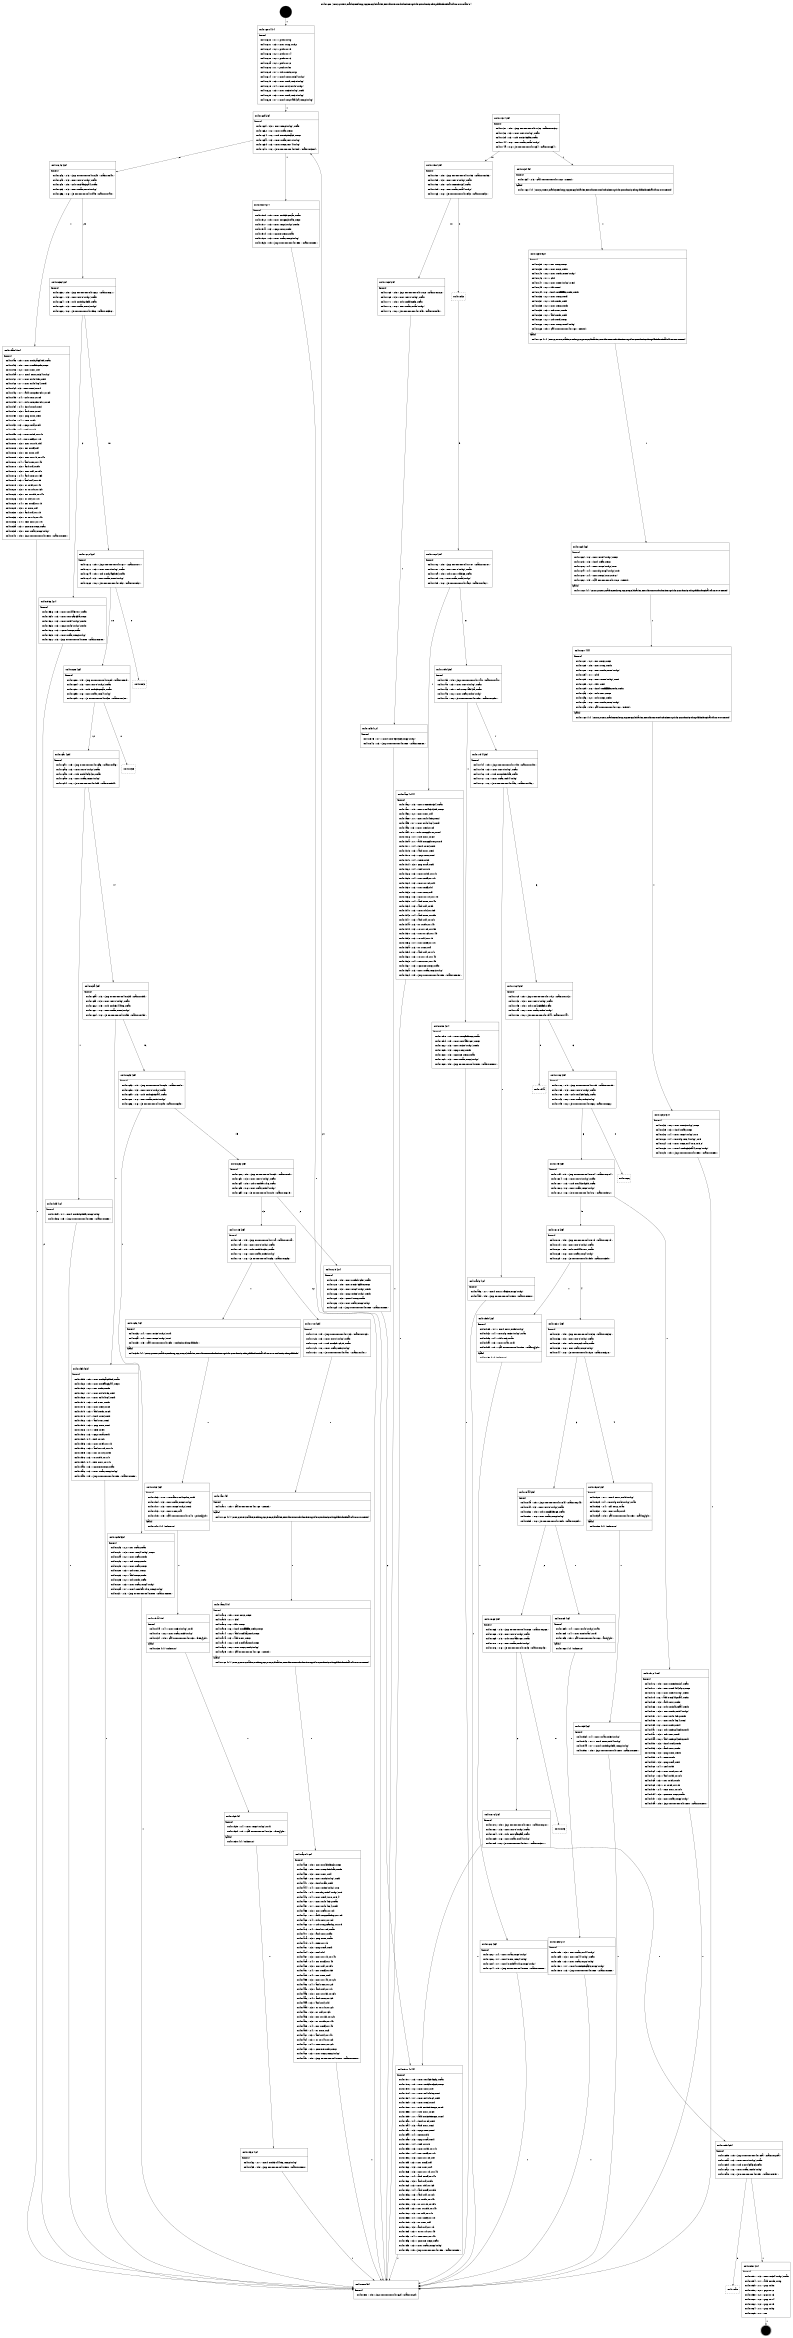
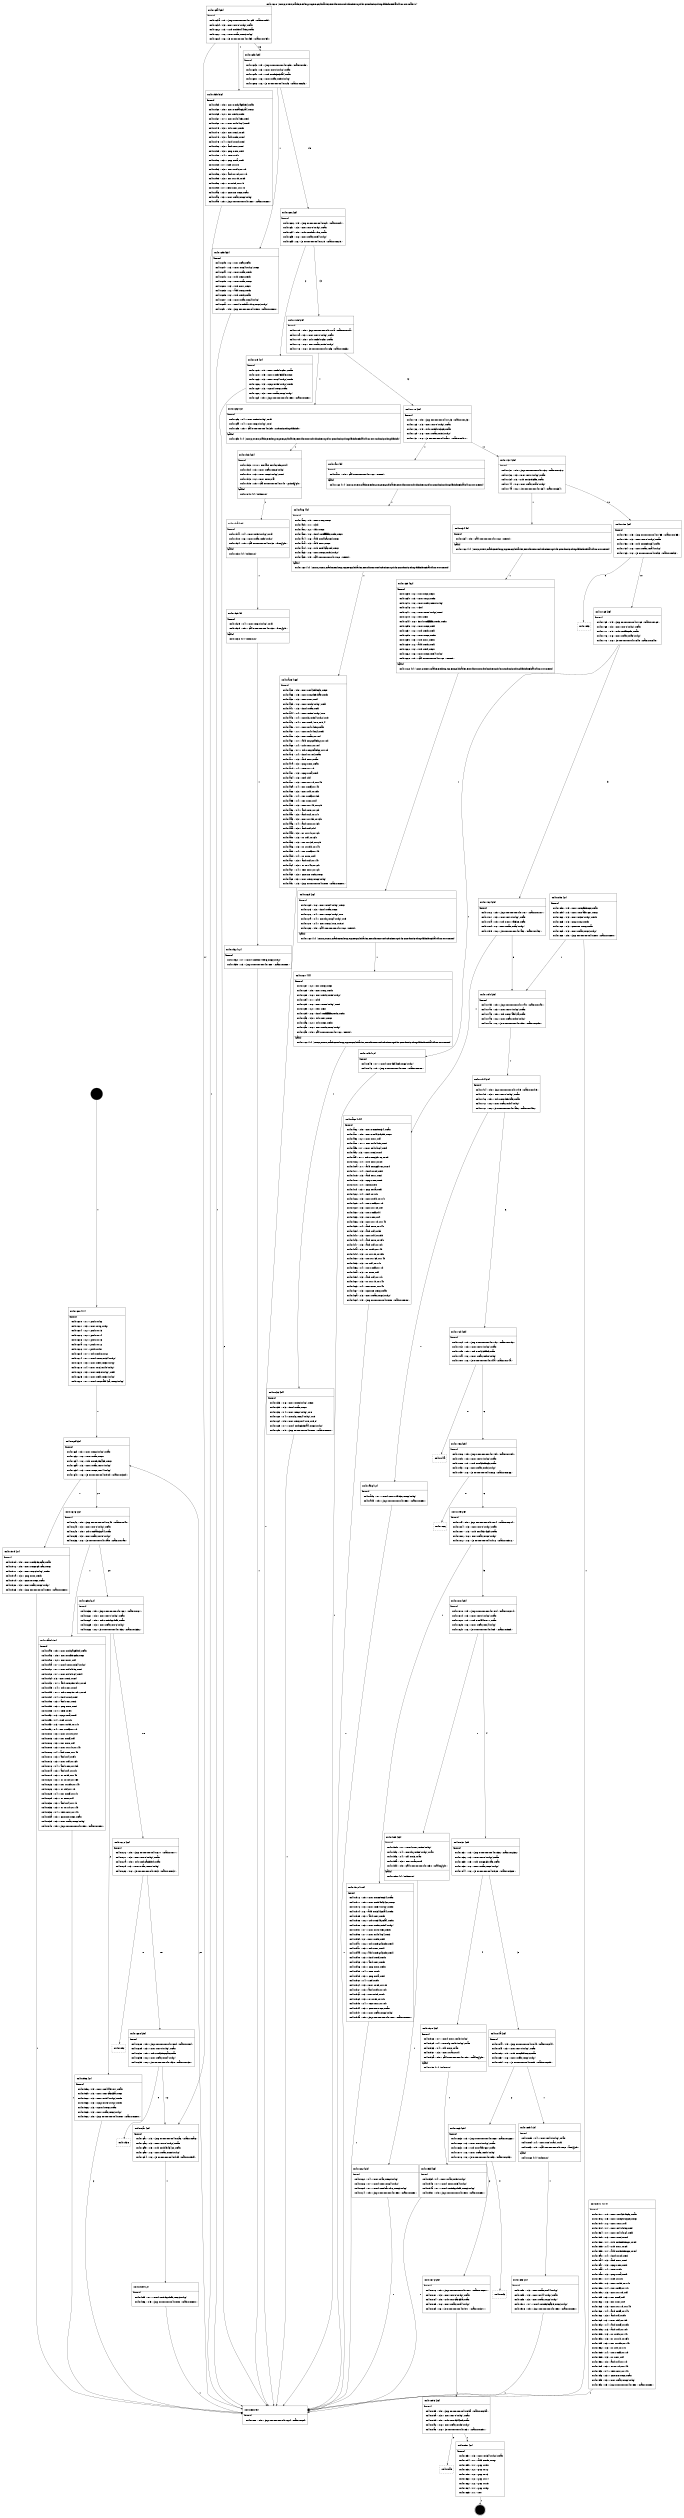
edge "0x401eb3" -> "0x401782 [25]": now "0x401769 [25]" -> "0x401782 [25]"
edge "0x40171e [25]" -> "0x401737 [25]": added, label "11"
edge "0x40179b [25]" -> "0x4018b8 [27]": reversed
edge "0x4016a1 [25]" -> "0x4016ba [25]": reversed
edge "0x401c19 [27]" -> "0x401971 [144]": now "0x401c19 [27]" -> "0x401ee0 [5]"
edge "0x40187c [25]" -> "0x401971 [144]": removed, label "1"
